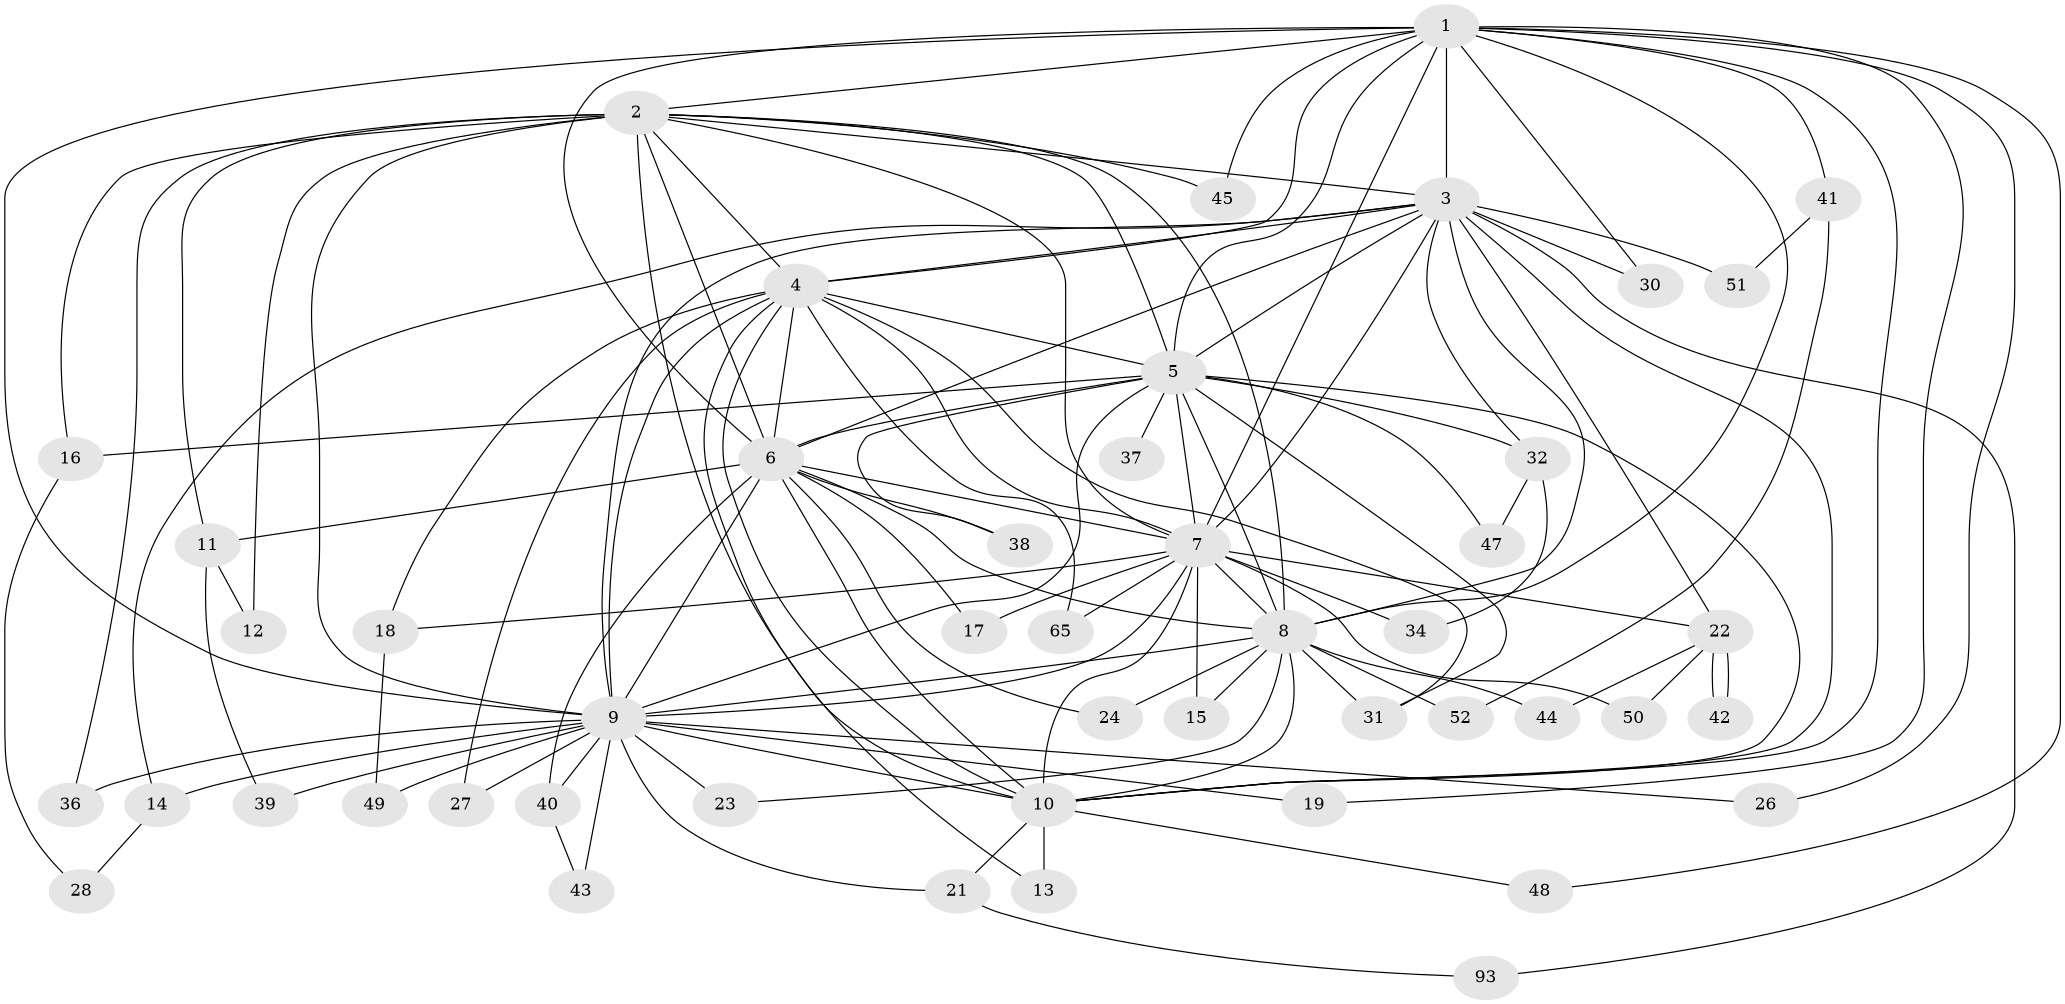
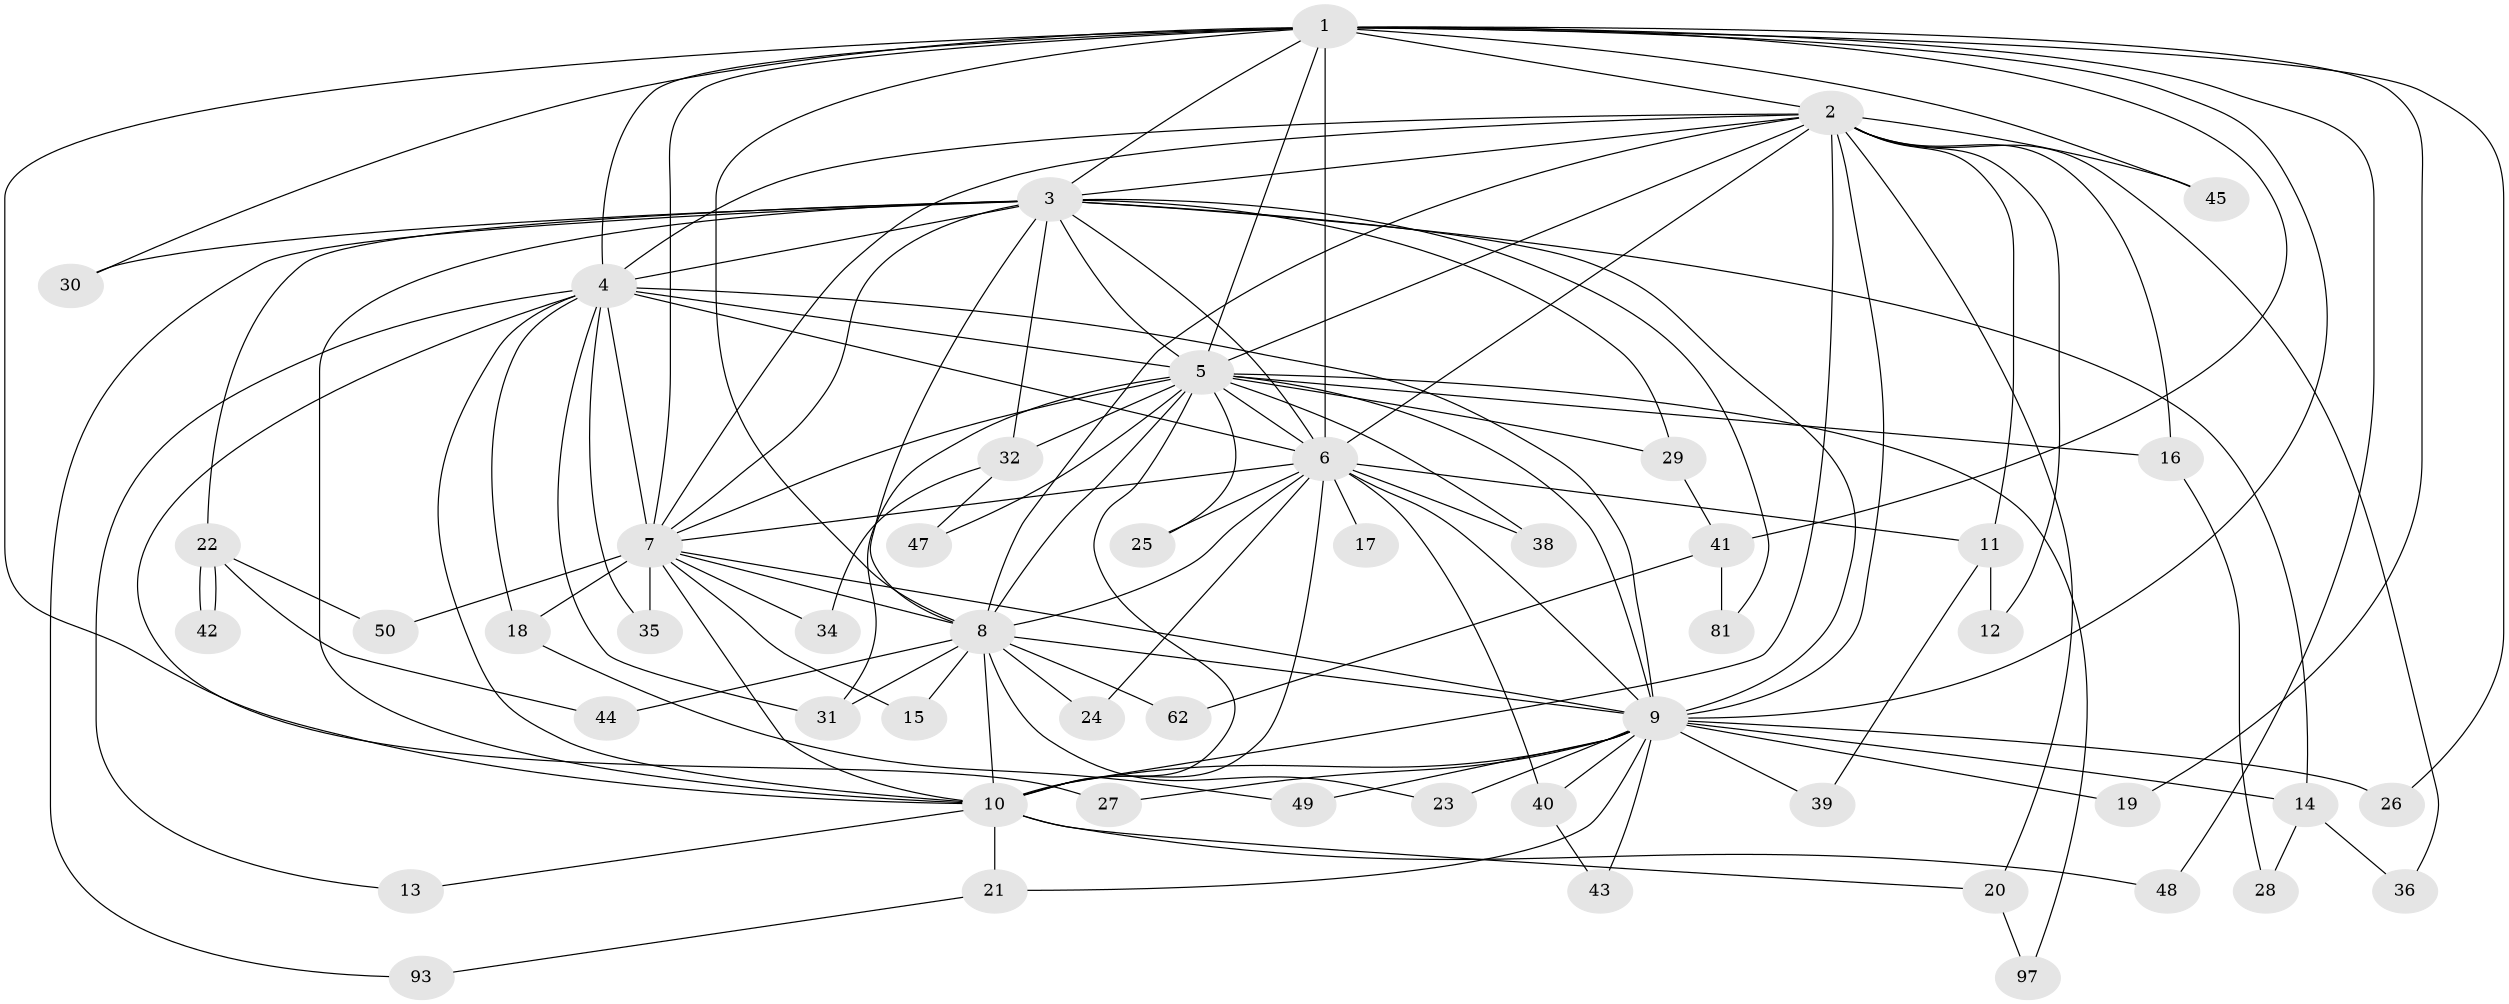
node "51": label "51" -> "81"
node "37": label "37" -> "97"
node "29": added
node "25": added
edge "7" -- "17": removed
edge "7" -- "22": removed
node "65": label "65" -> "35"
node "52": label "52" -> "62"
edge "9" -- "36": now "14" -- "36"
node "20": added
